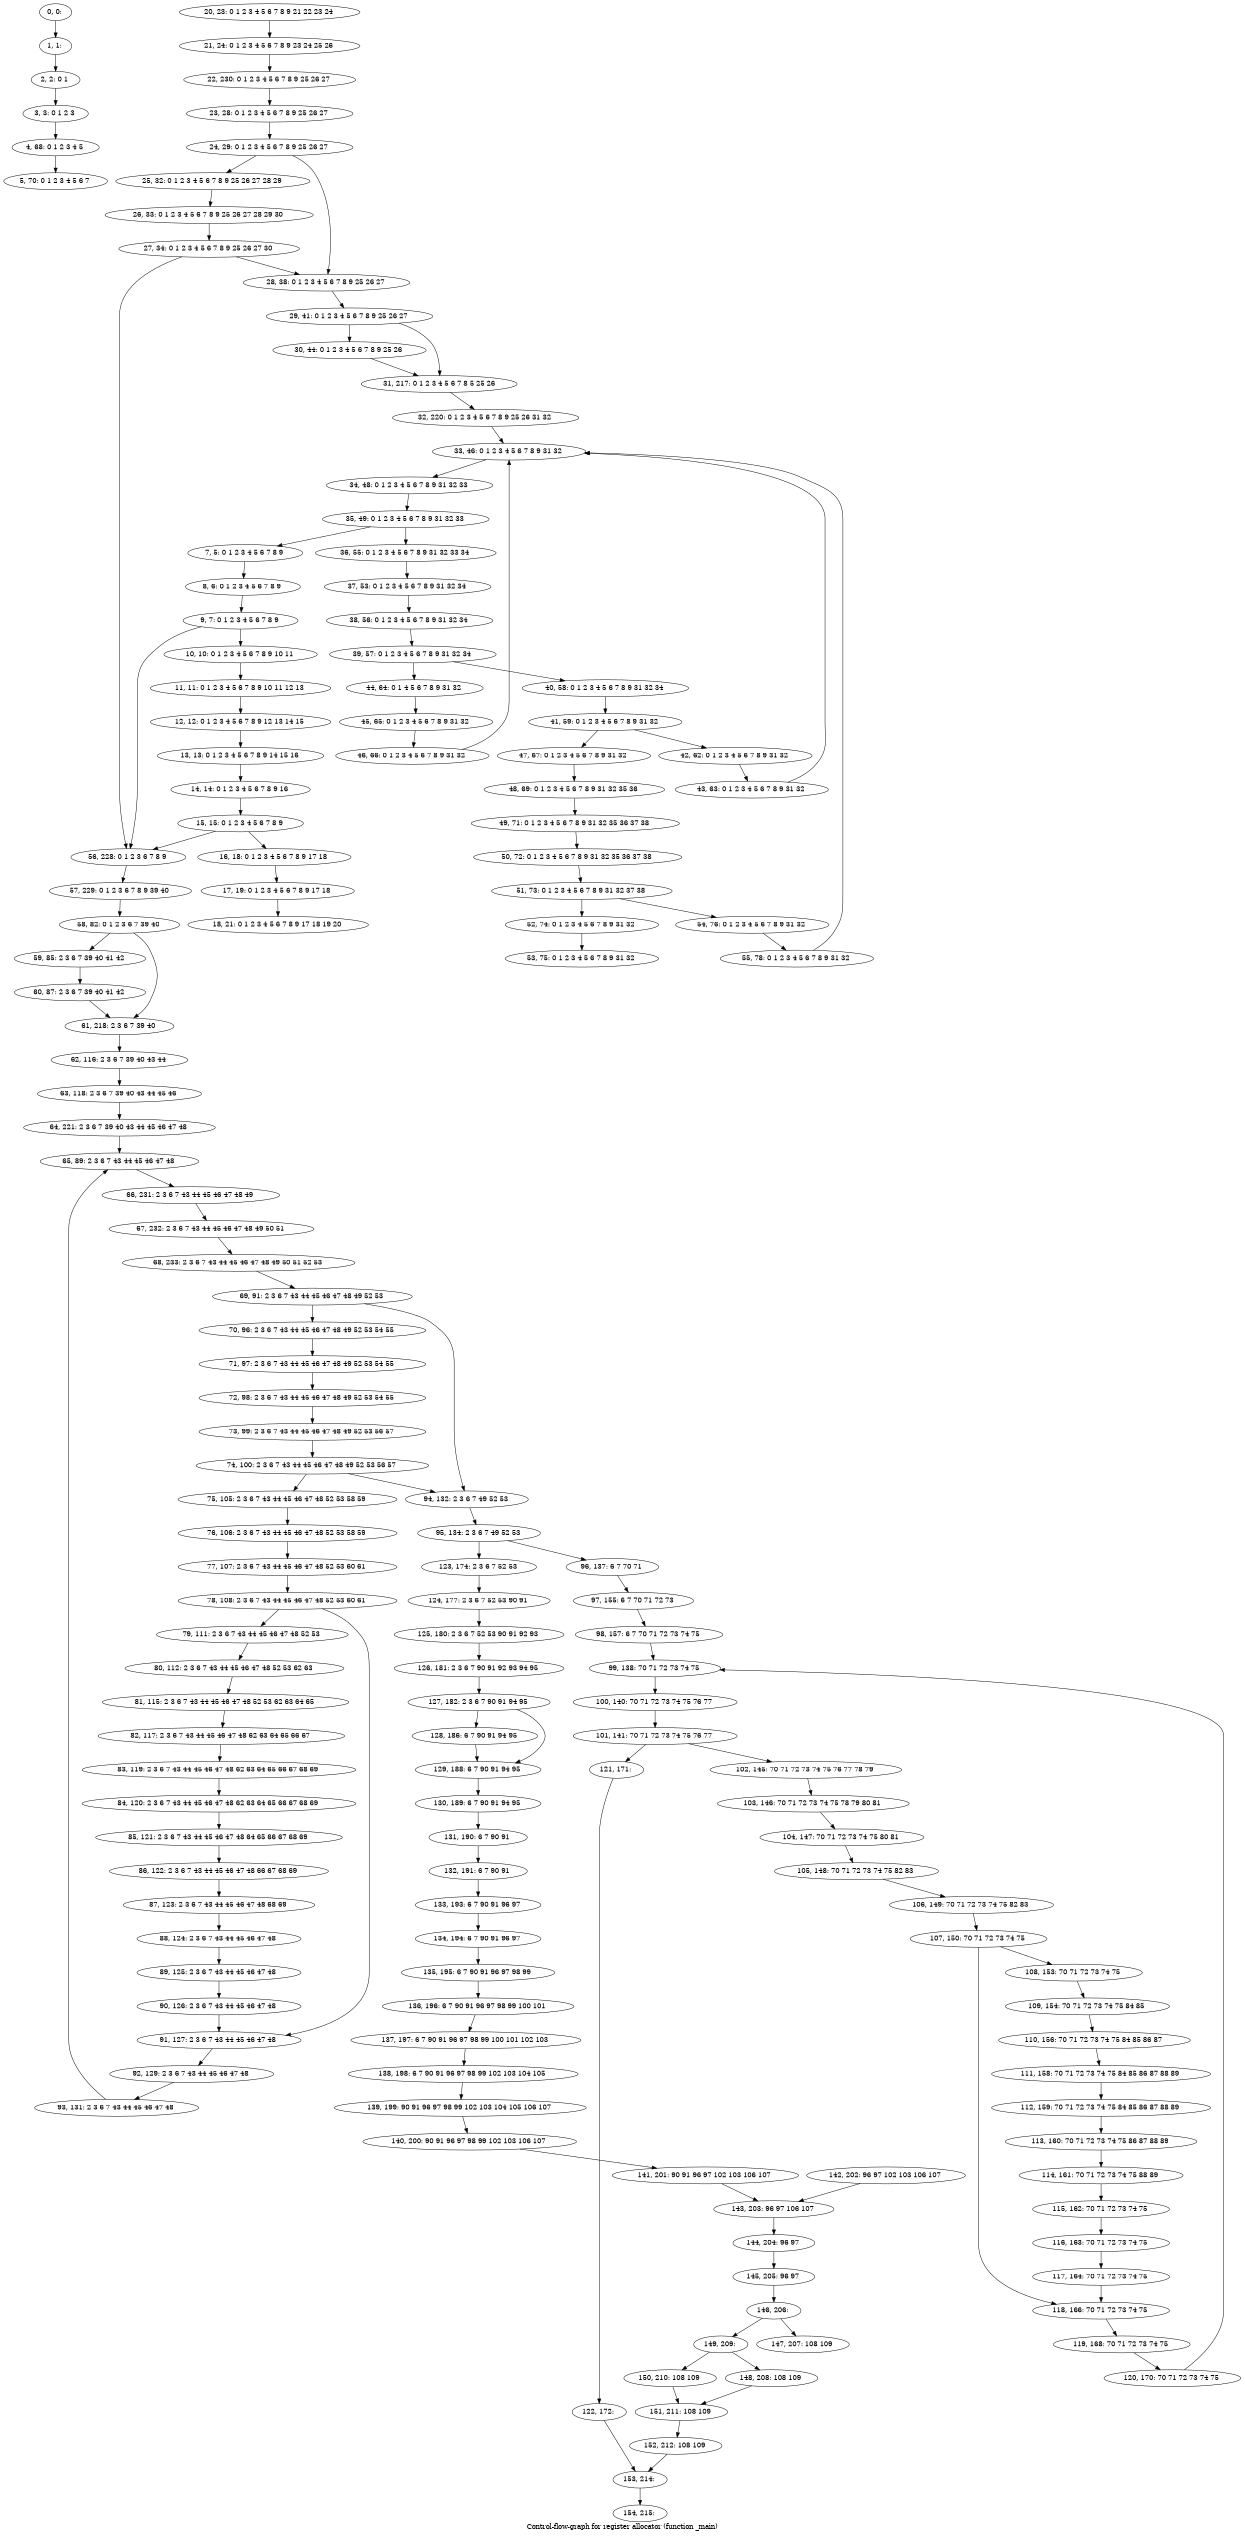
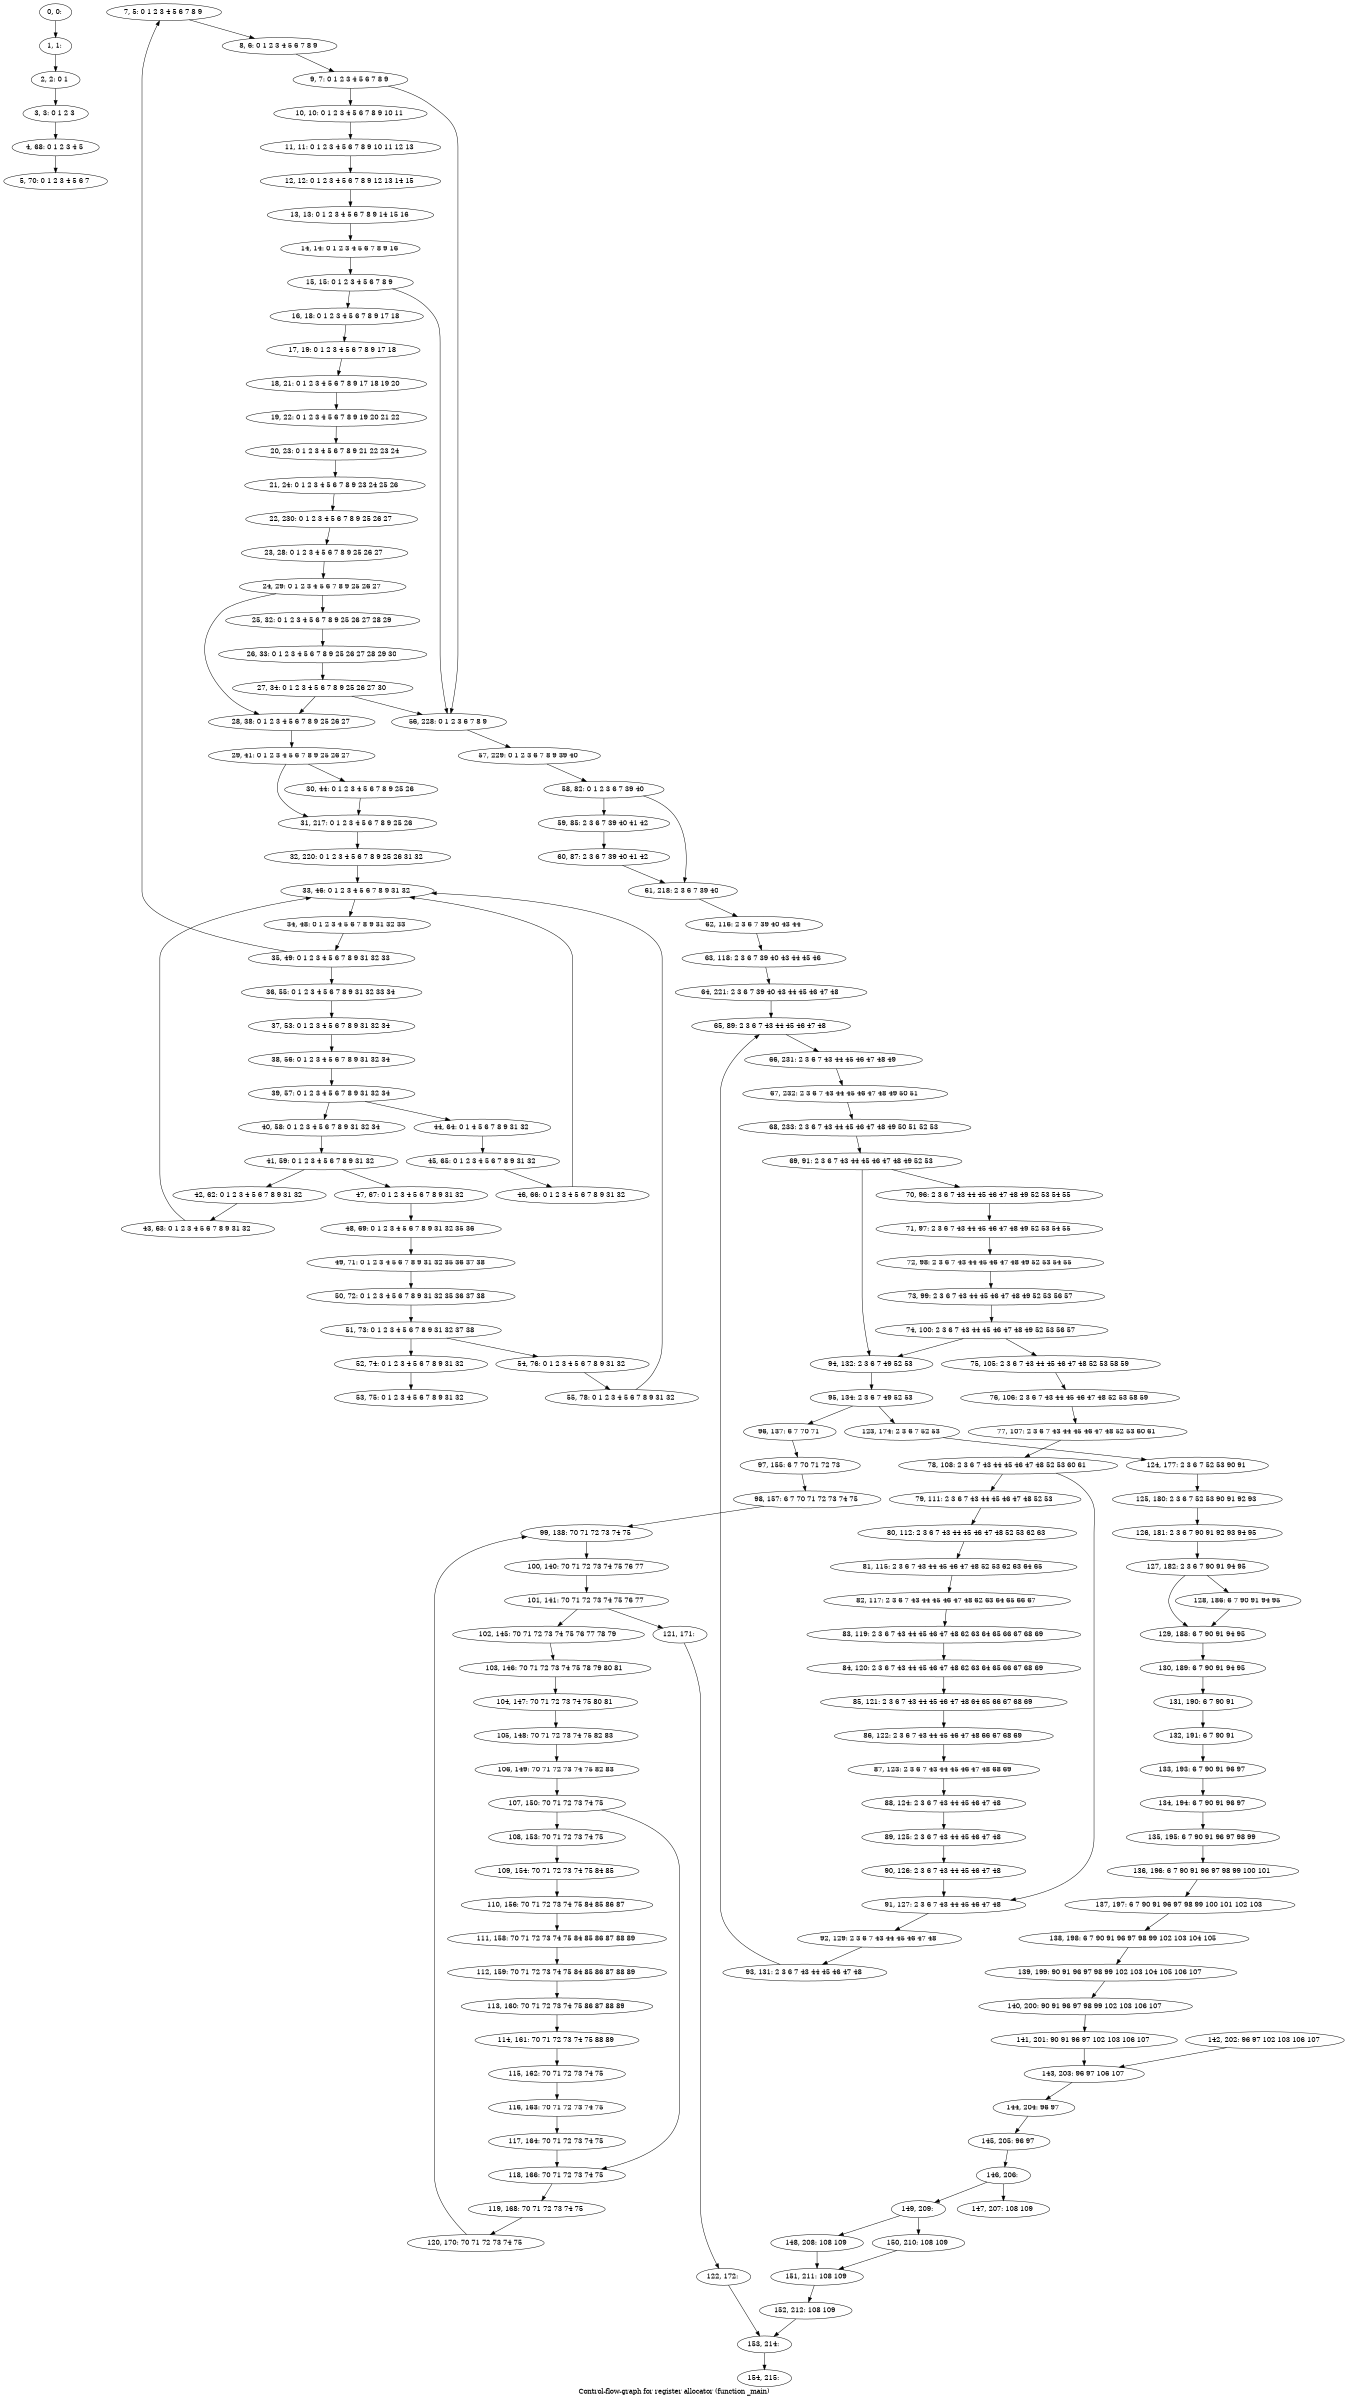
node "31, 217: 0 1 2 3 4 5 6 7 8 5 25 26": label "31, 217: 0 1 2 3 4 5 6 7 8 5 25 26" -> "31, 217: 0 1 2 3 4 5 6 7 8 9 25 26"
node "19, 22: 0 1 2 3 4 5 6 7 8 9 19 20 21 22": added
